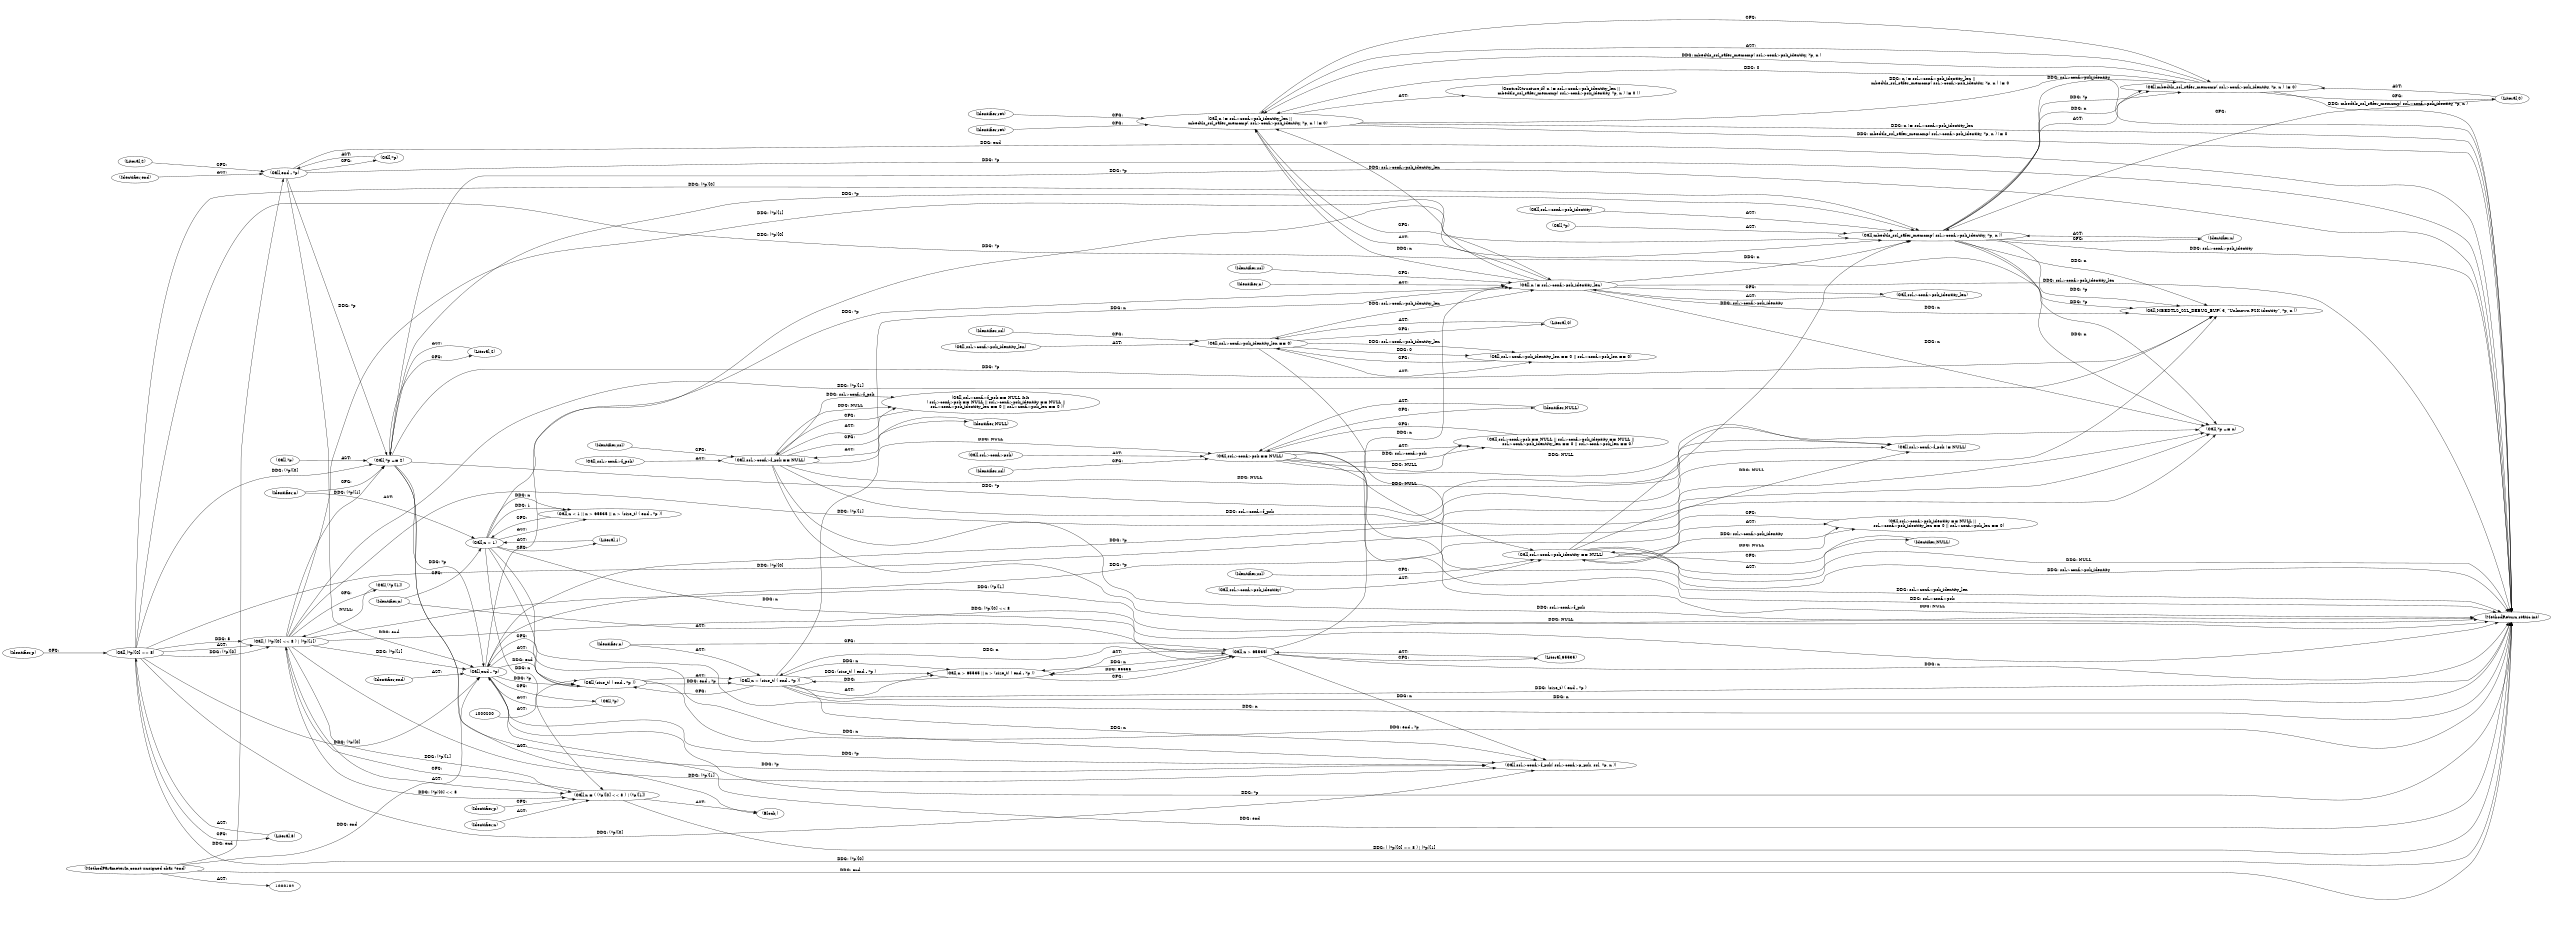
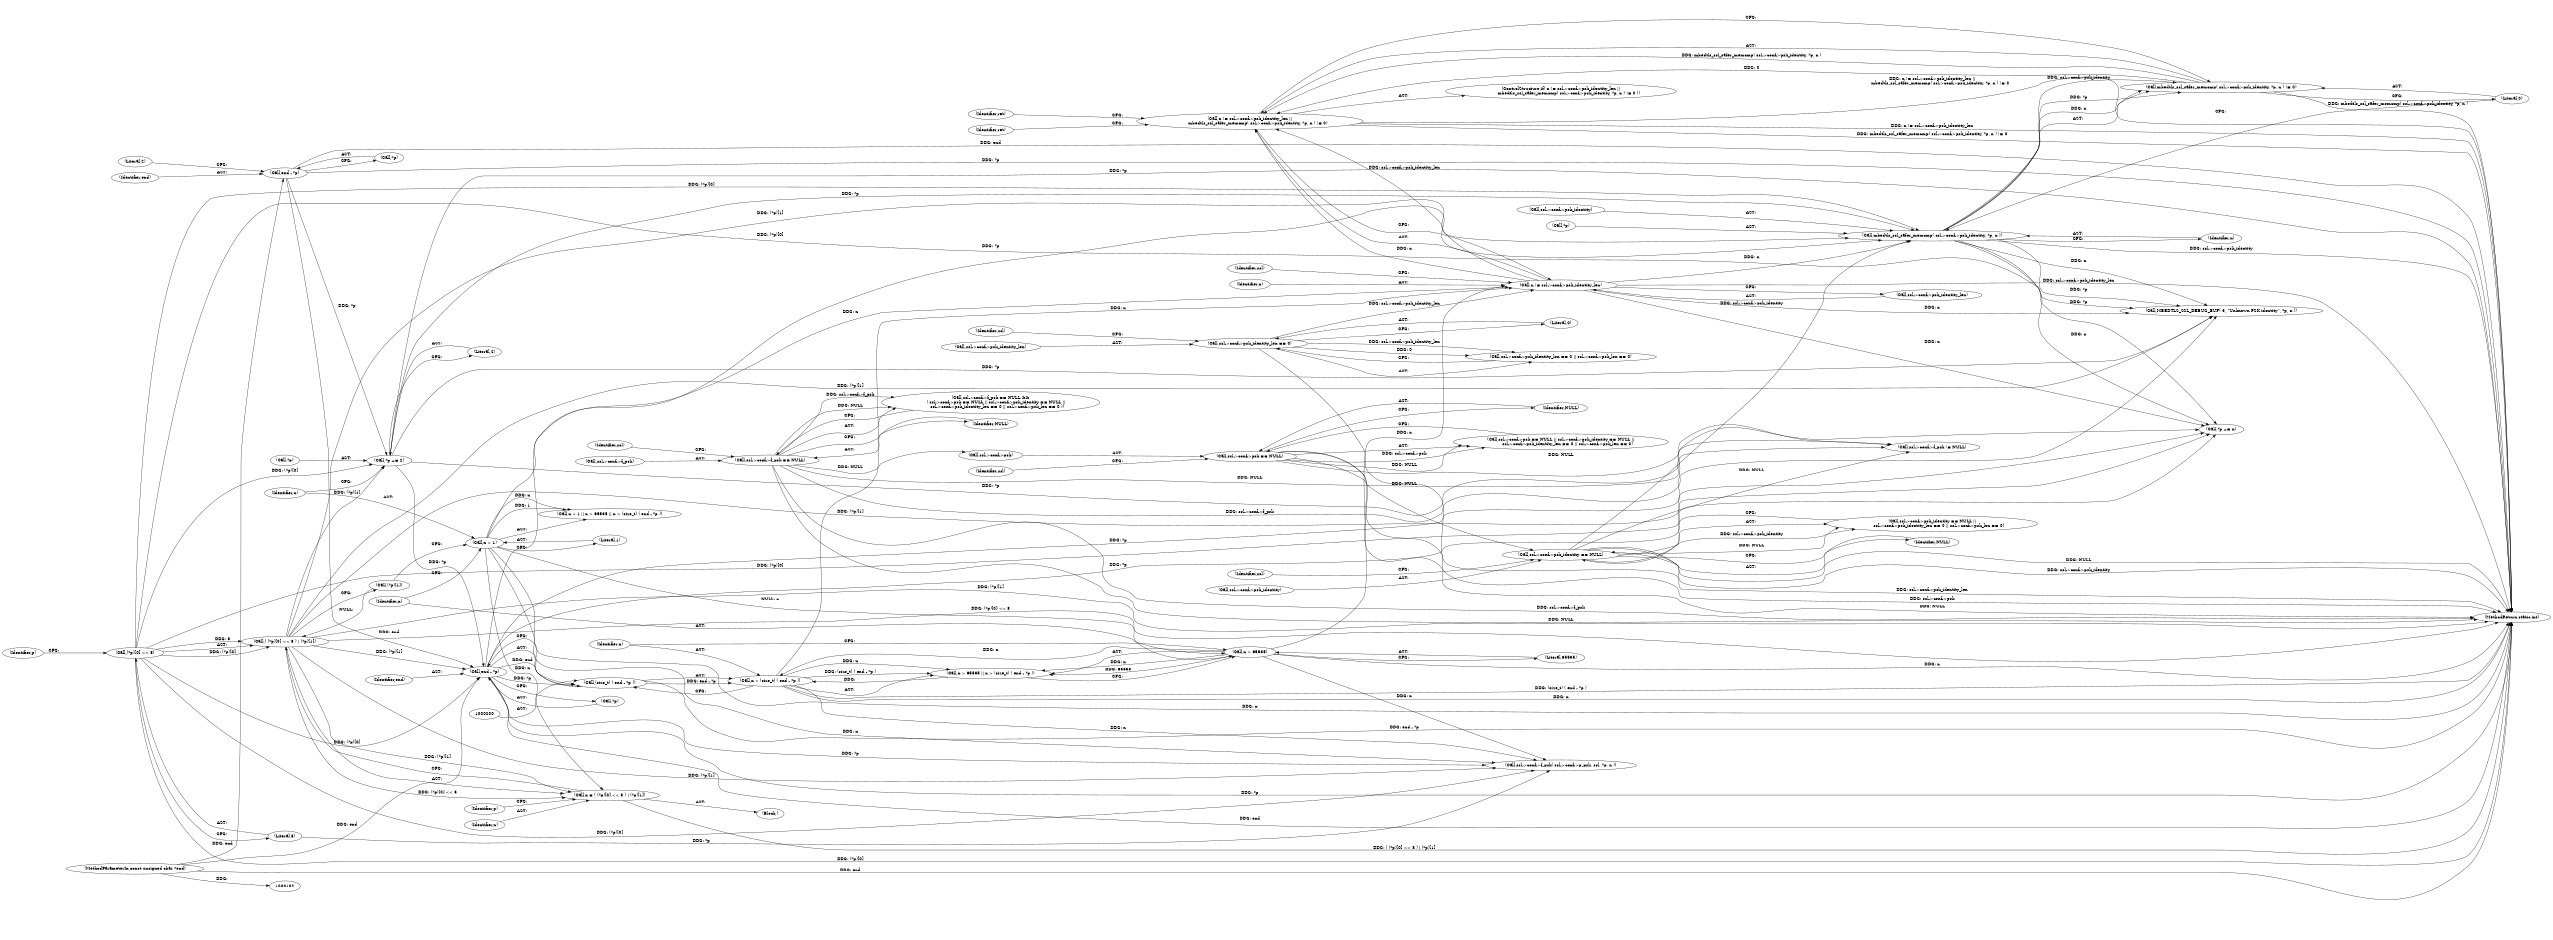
edge "(Call,n < 1)" -> "(Call,n != ssl->conf->psk_identity_len)": label "DDG: *p" -> "DDG: n"
edge "(Call,ssl->conf->f_psk == NULL)" -> "(Call,ssl->conf->psk == NULL)": now "(Call,ssl->conf->f_psk == NULL)" -> "(Call,ssl->conf->psk)"
edge "(Call,n < 1 || n > 65535 || n > (size_t) ( end - *p ))" -> "(Call,n < 1)": now "(Call,(*p)[1])" -> "(Call,n < 1)"
edge "(Call,n < 1)" -> "(Call,n > 65535)": label "DDG: n" -> "NULL: n"
edge "(Call,*p += 2)" -> "(Block,)": removed, label "AST:"
edge "(Call,*p += 2)" -> "(Call,ssl->conf->f_psk( ssl->conf->p_psk, ssl, *p, n ))": now "(Literal,8)" -> "(Call,ssl->conf->f_psk( ssl->conf->p_psk, ssl, *p, n ))"
edge "(MethodParameterIn,const unsigned char *end)" -> "1000102": label "AST: " -> "DDG: "
